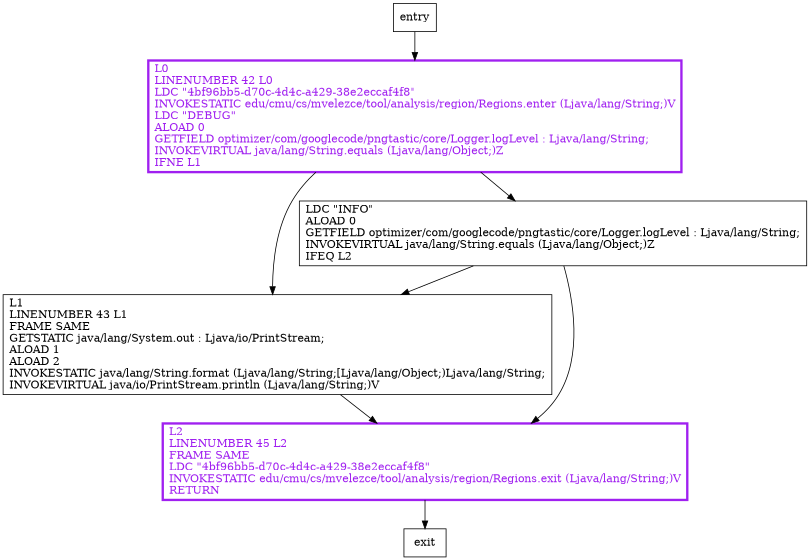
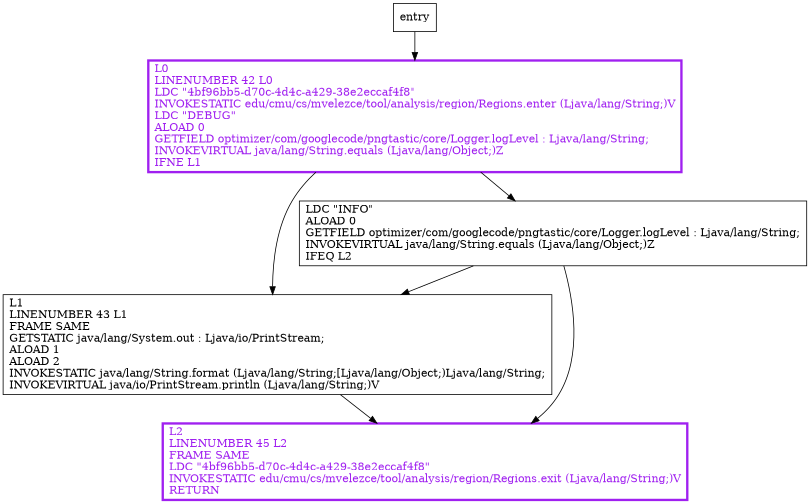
node "exit": removed
